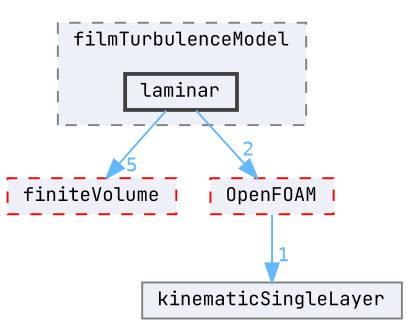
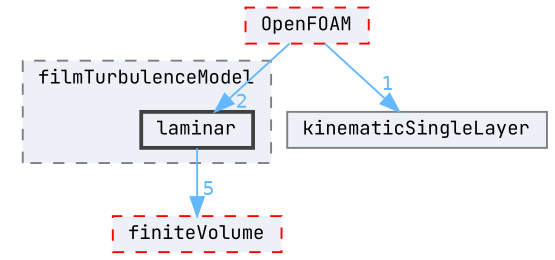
edge "laminar" -> "OpenFOAM": reversed
